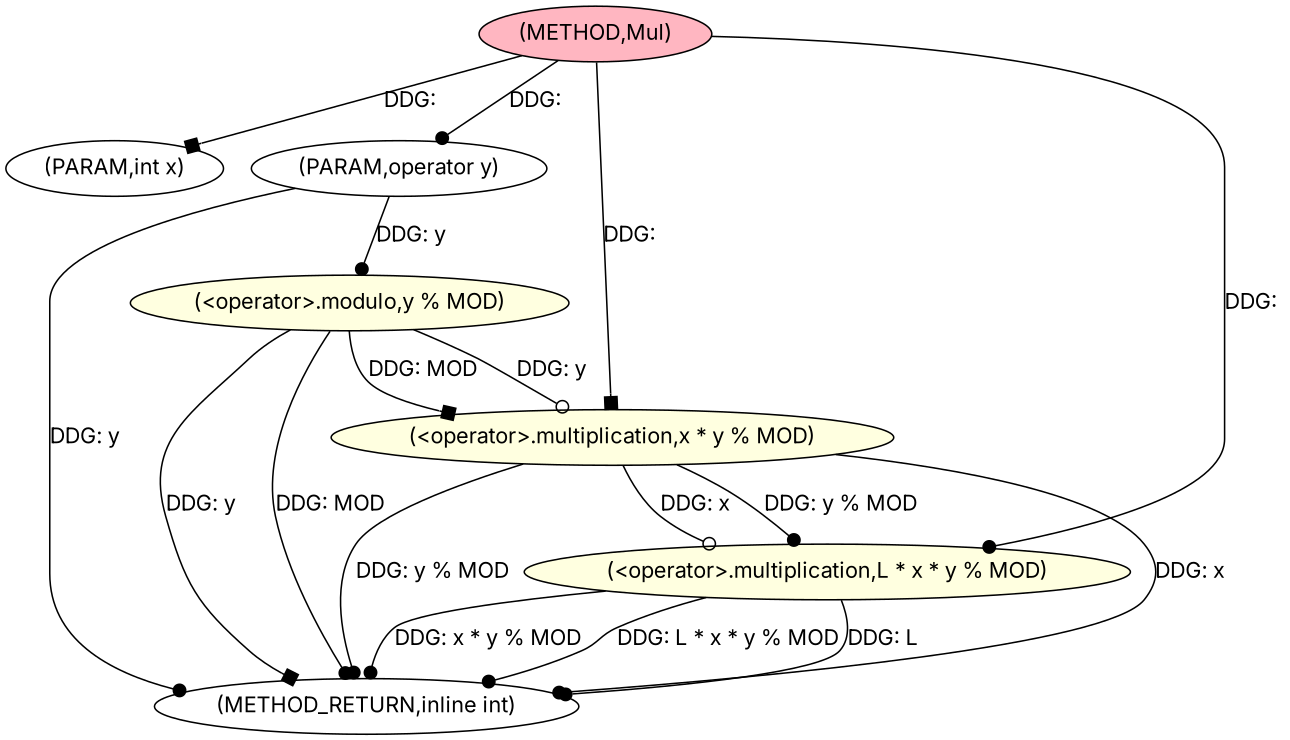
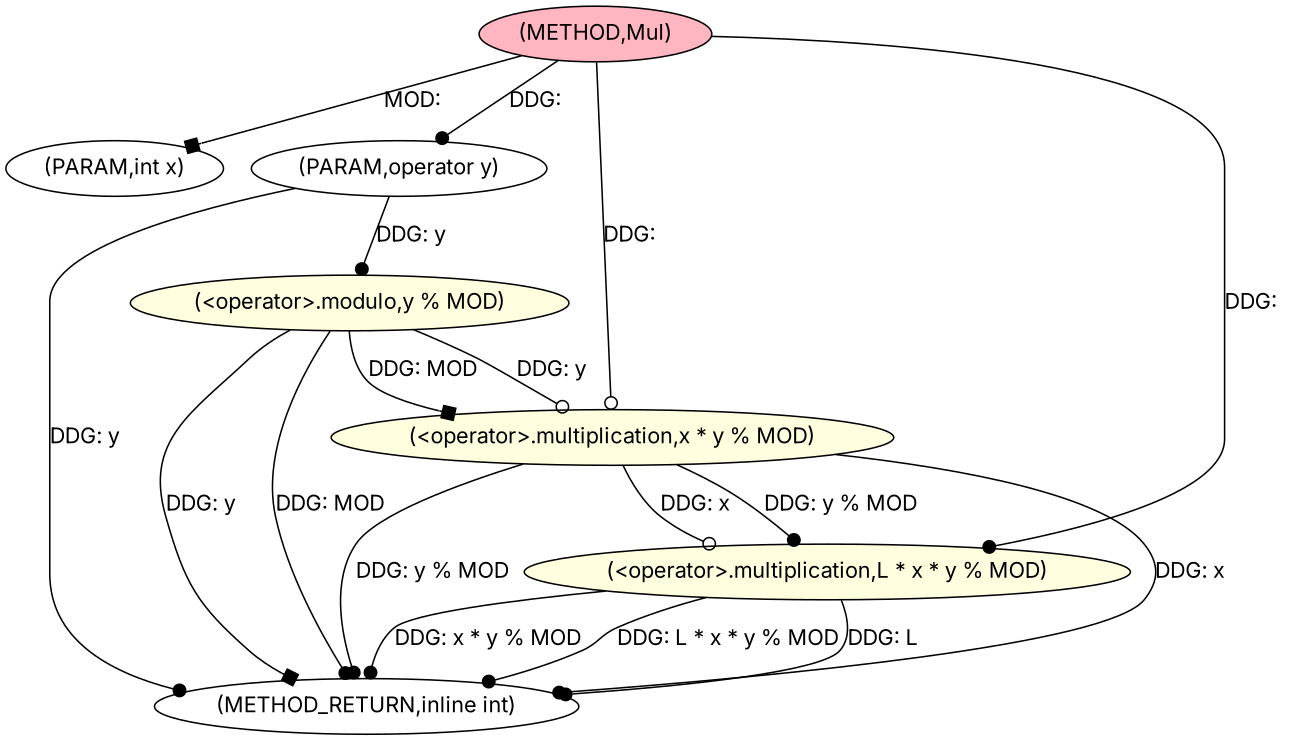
edge "(METHOD,Mul)" -> "(PARAM,int x)": label "DDG: " -> "MOD: "
edge "(METHOD,Mul)" -> "(<operator>.multiplication,x * y % MOD)": arrowhead box -> odot
